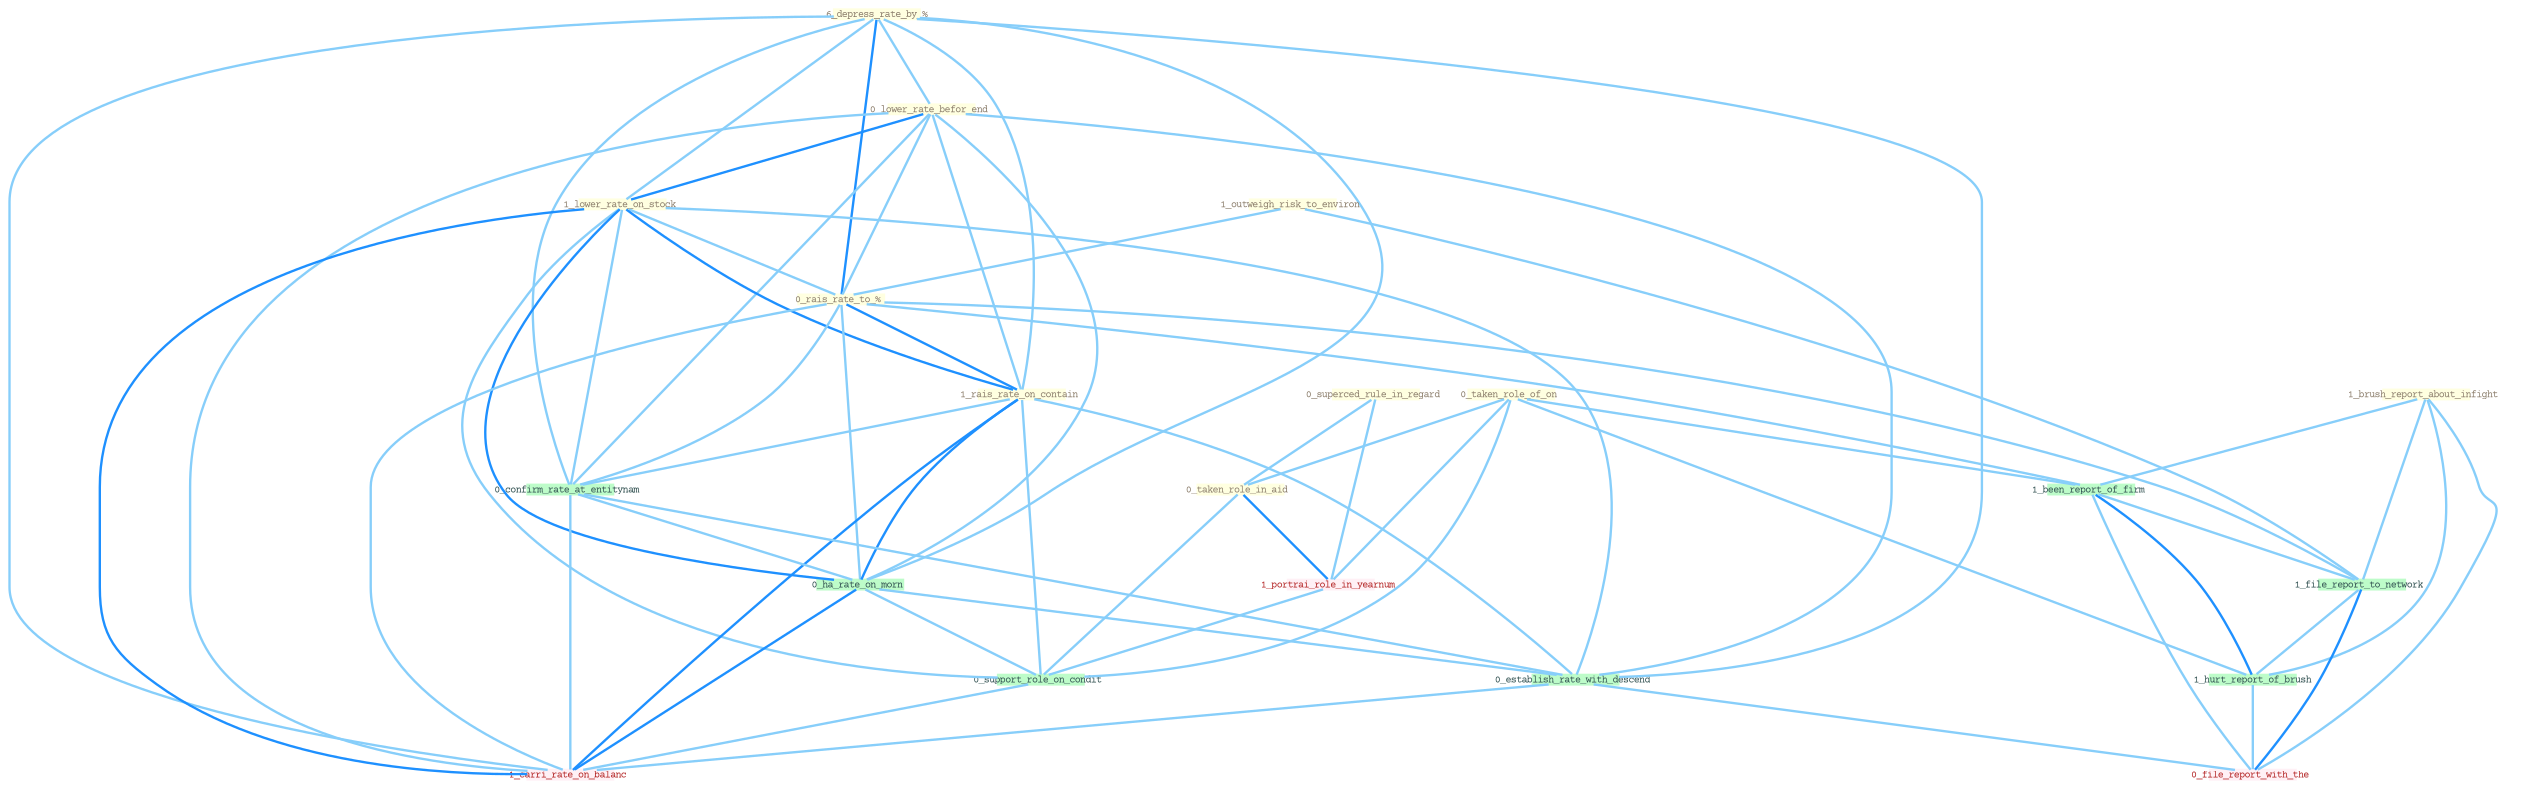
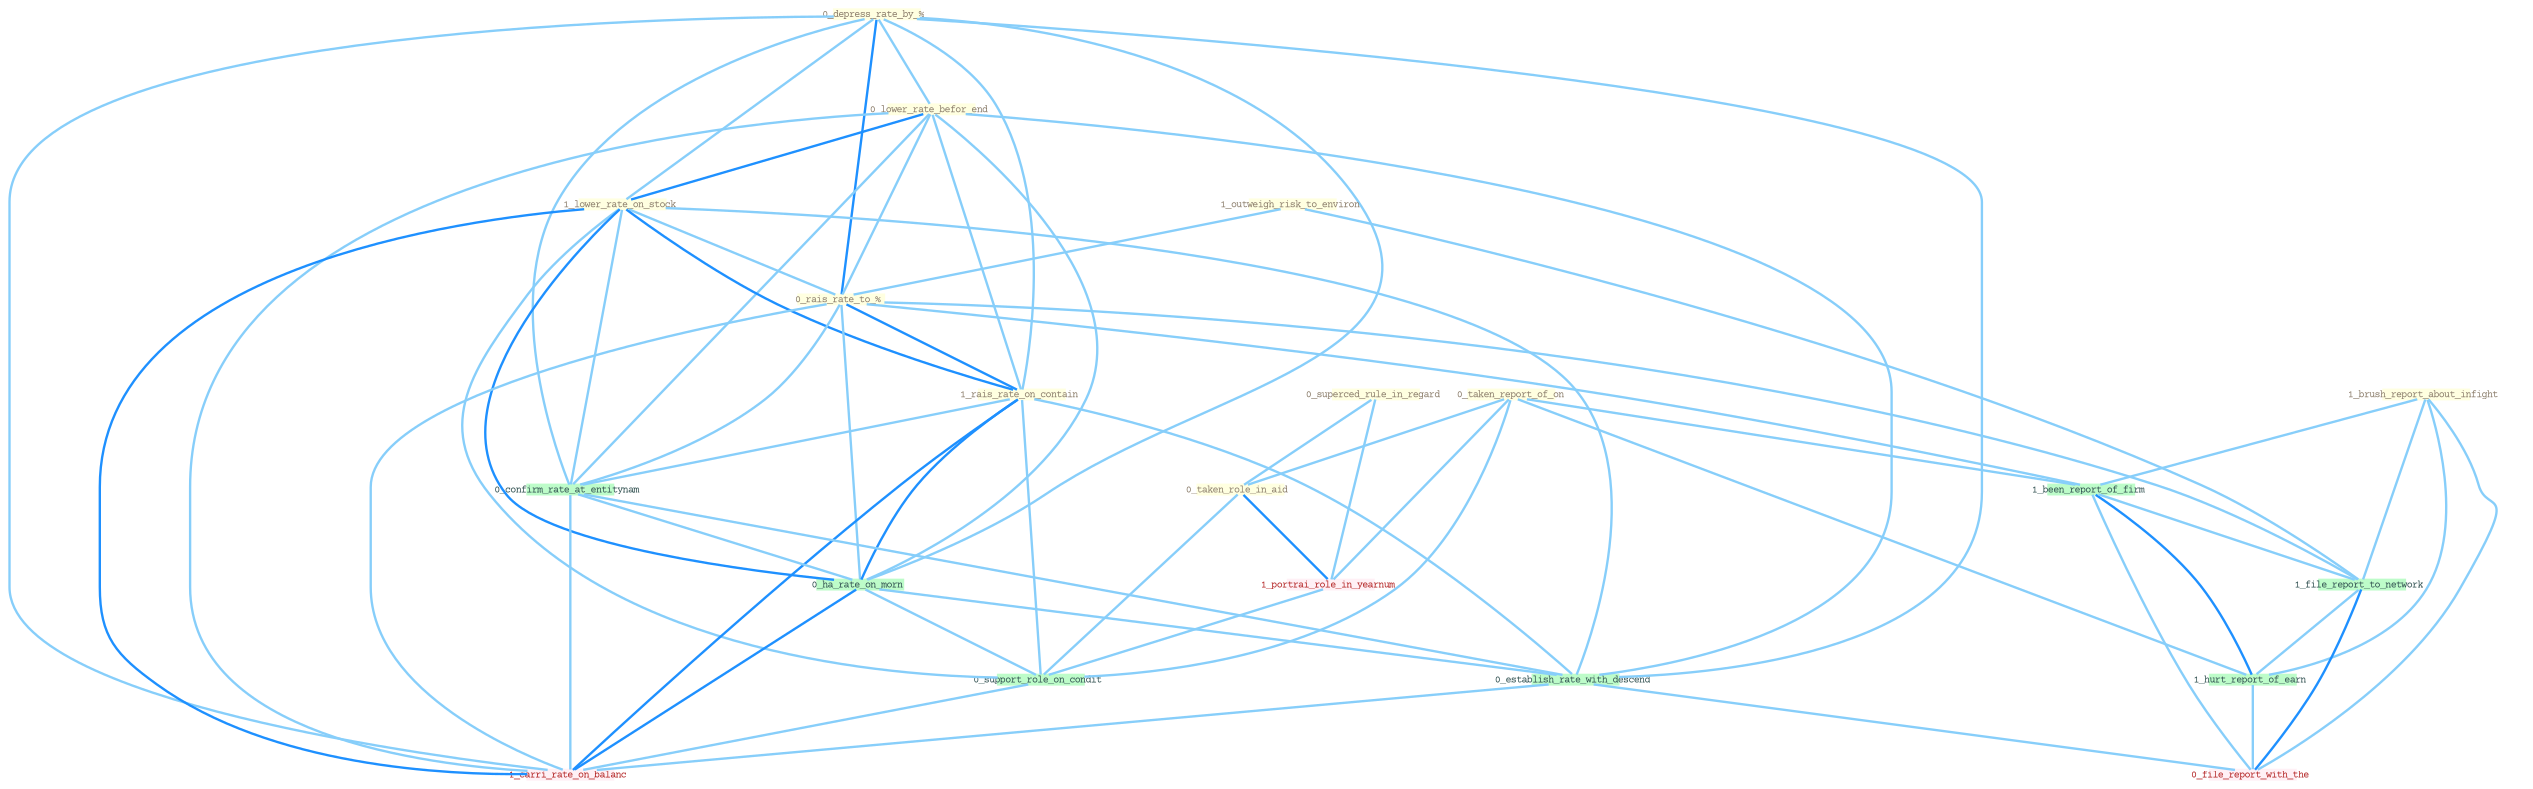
node "6_depress_rate_by_%": label "6_depress_rate_by_%" -> "0_depress_rate_by_%"
node "0_taken_role_of_on": label "0_taken_role_of_on" -> "0_taken_report_of_on"
node "1_hurt_report_of_brush": label "1_hurt_report_of_brush" -> "1_hurt_report_of_earn"
